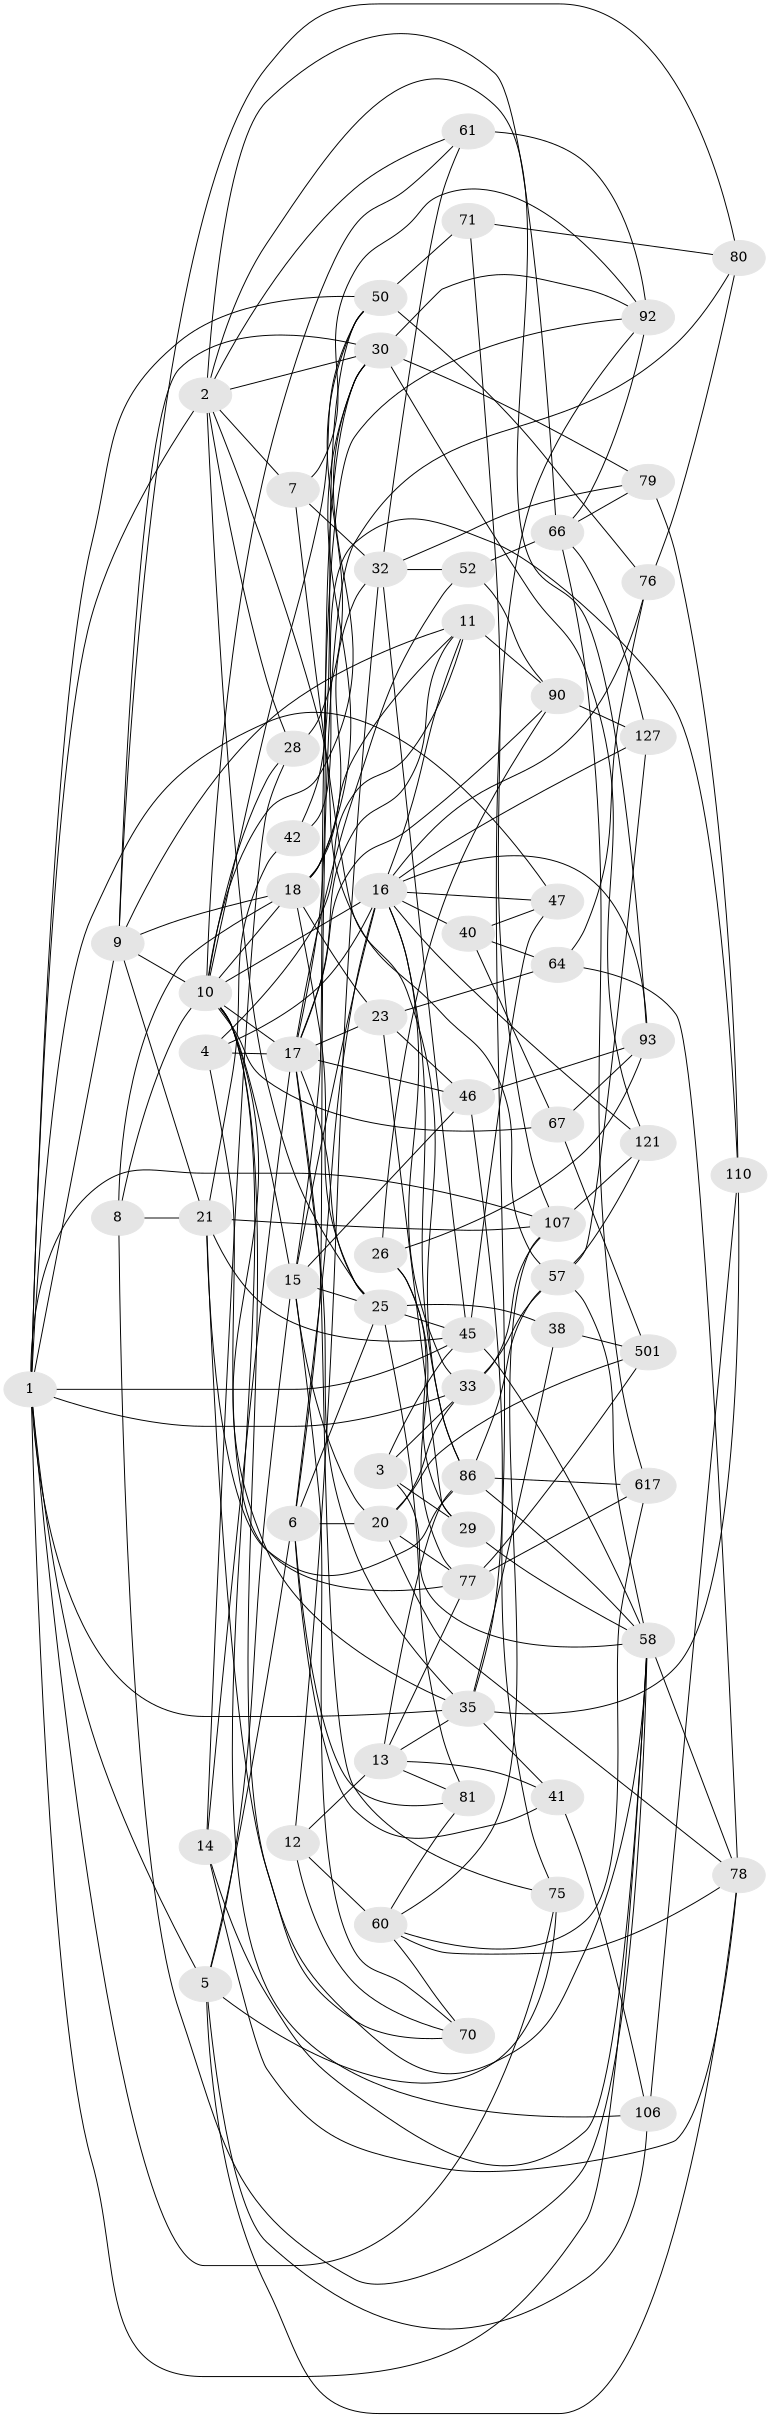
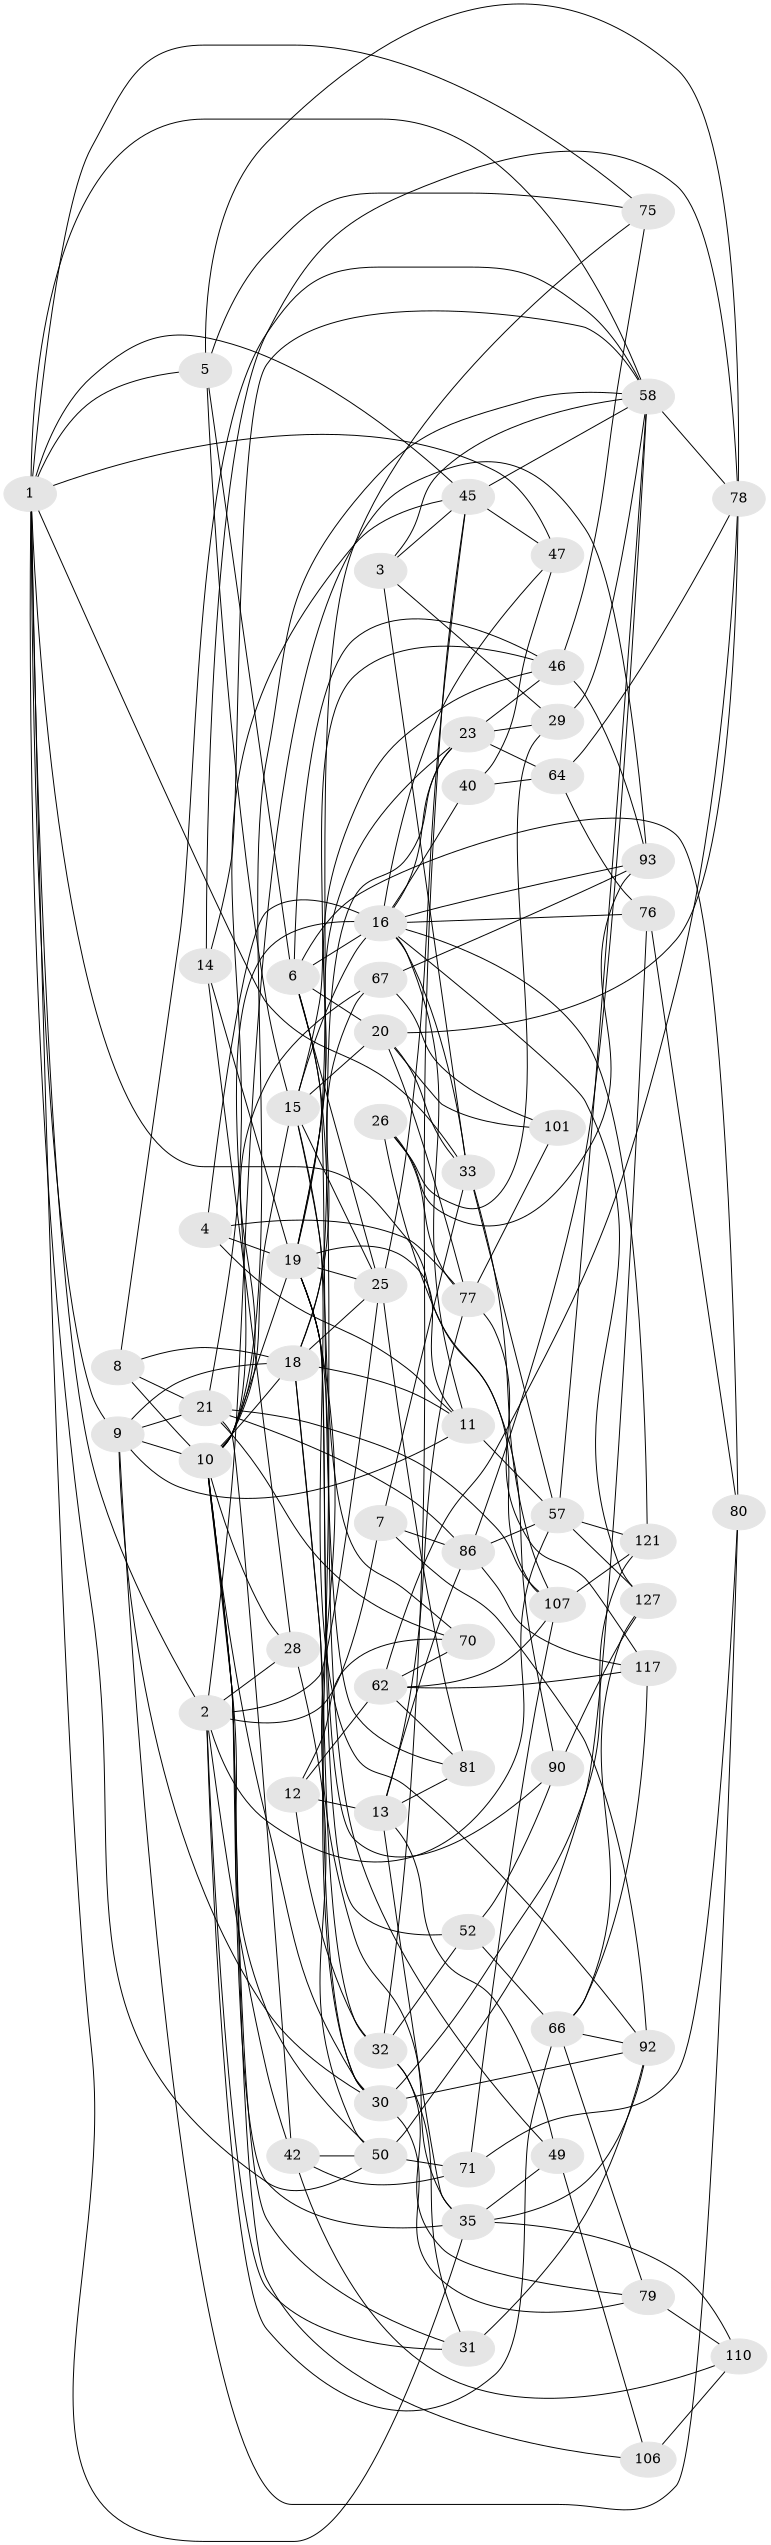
node "61": label "61" -> "31"
edge "30" -- "2": now "42" -- "2"
edge "7" -- "32": now "7" -- "33"
edge "11" -- "90": now "11" -- "57"
edge "46" -- "6": added
edge "40" -- "67": now "18" -- "67"
node "17": label "17" -> "19"
edge "16" -- "86": now "16" -- "23"
node "38": removed
node "501": label "501" -> "101"
node "617": label "617" -> "117"
node "41": label "41" -> "49"
node "60": label "60" -> "62"
edge "42" -- "71": added
edge "5" -- "106": removed
